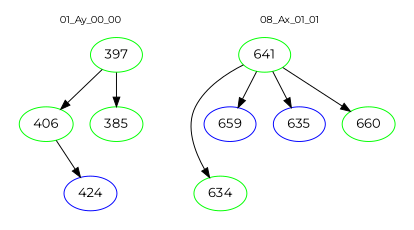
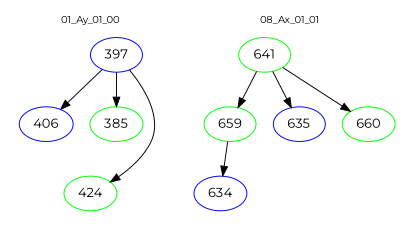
cluster "01_Ay_00_00": label "01_Ay_00_00" -> "01_Ay_01_00"
node "397": color green -> blue
edge "641" -> "634": now "659" -> "634"
node "406": color green -> blue
node "659": color blue -> green
edge "406" -> "424": now "397" -> "424"
node "424": color blue -> green
node "634": color green -> blue
